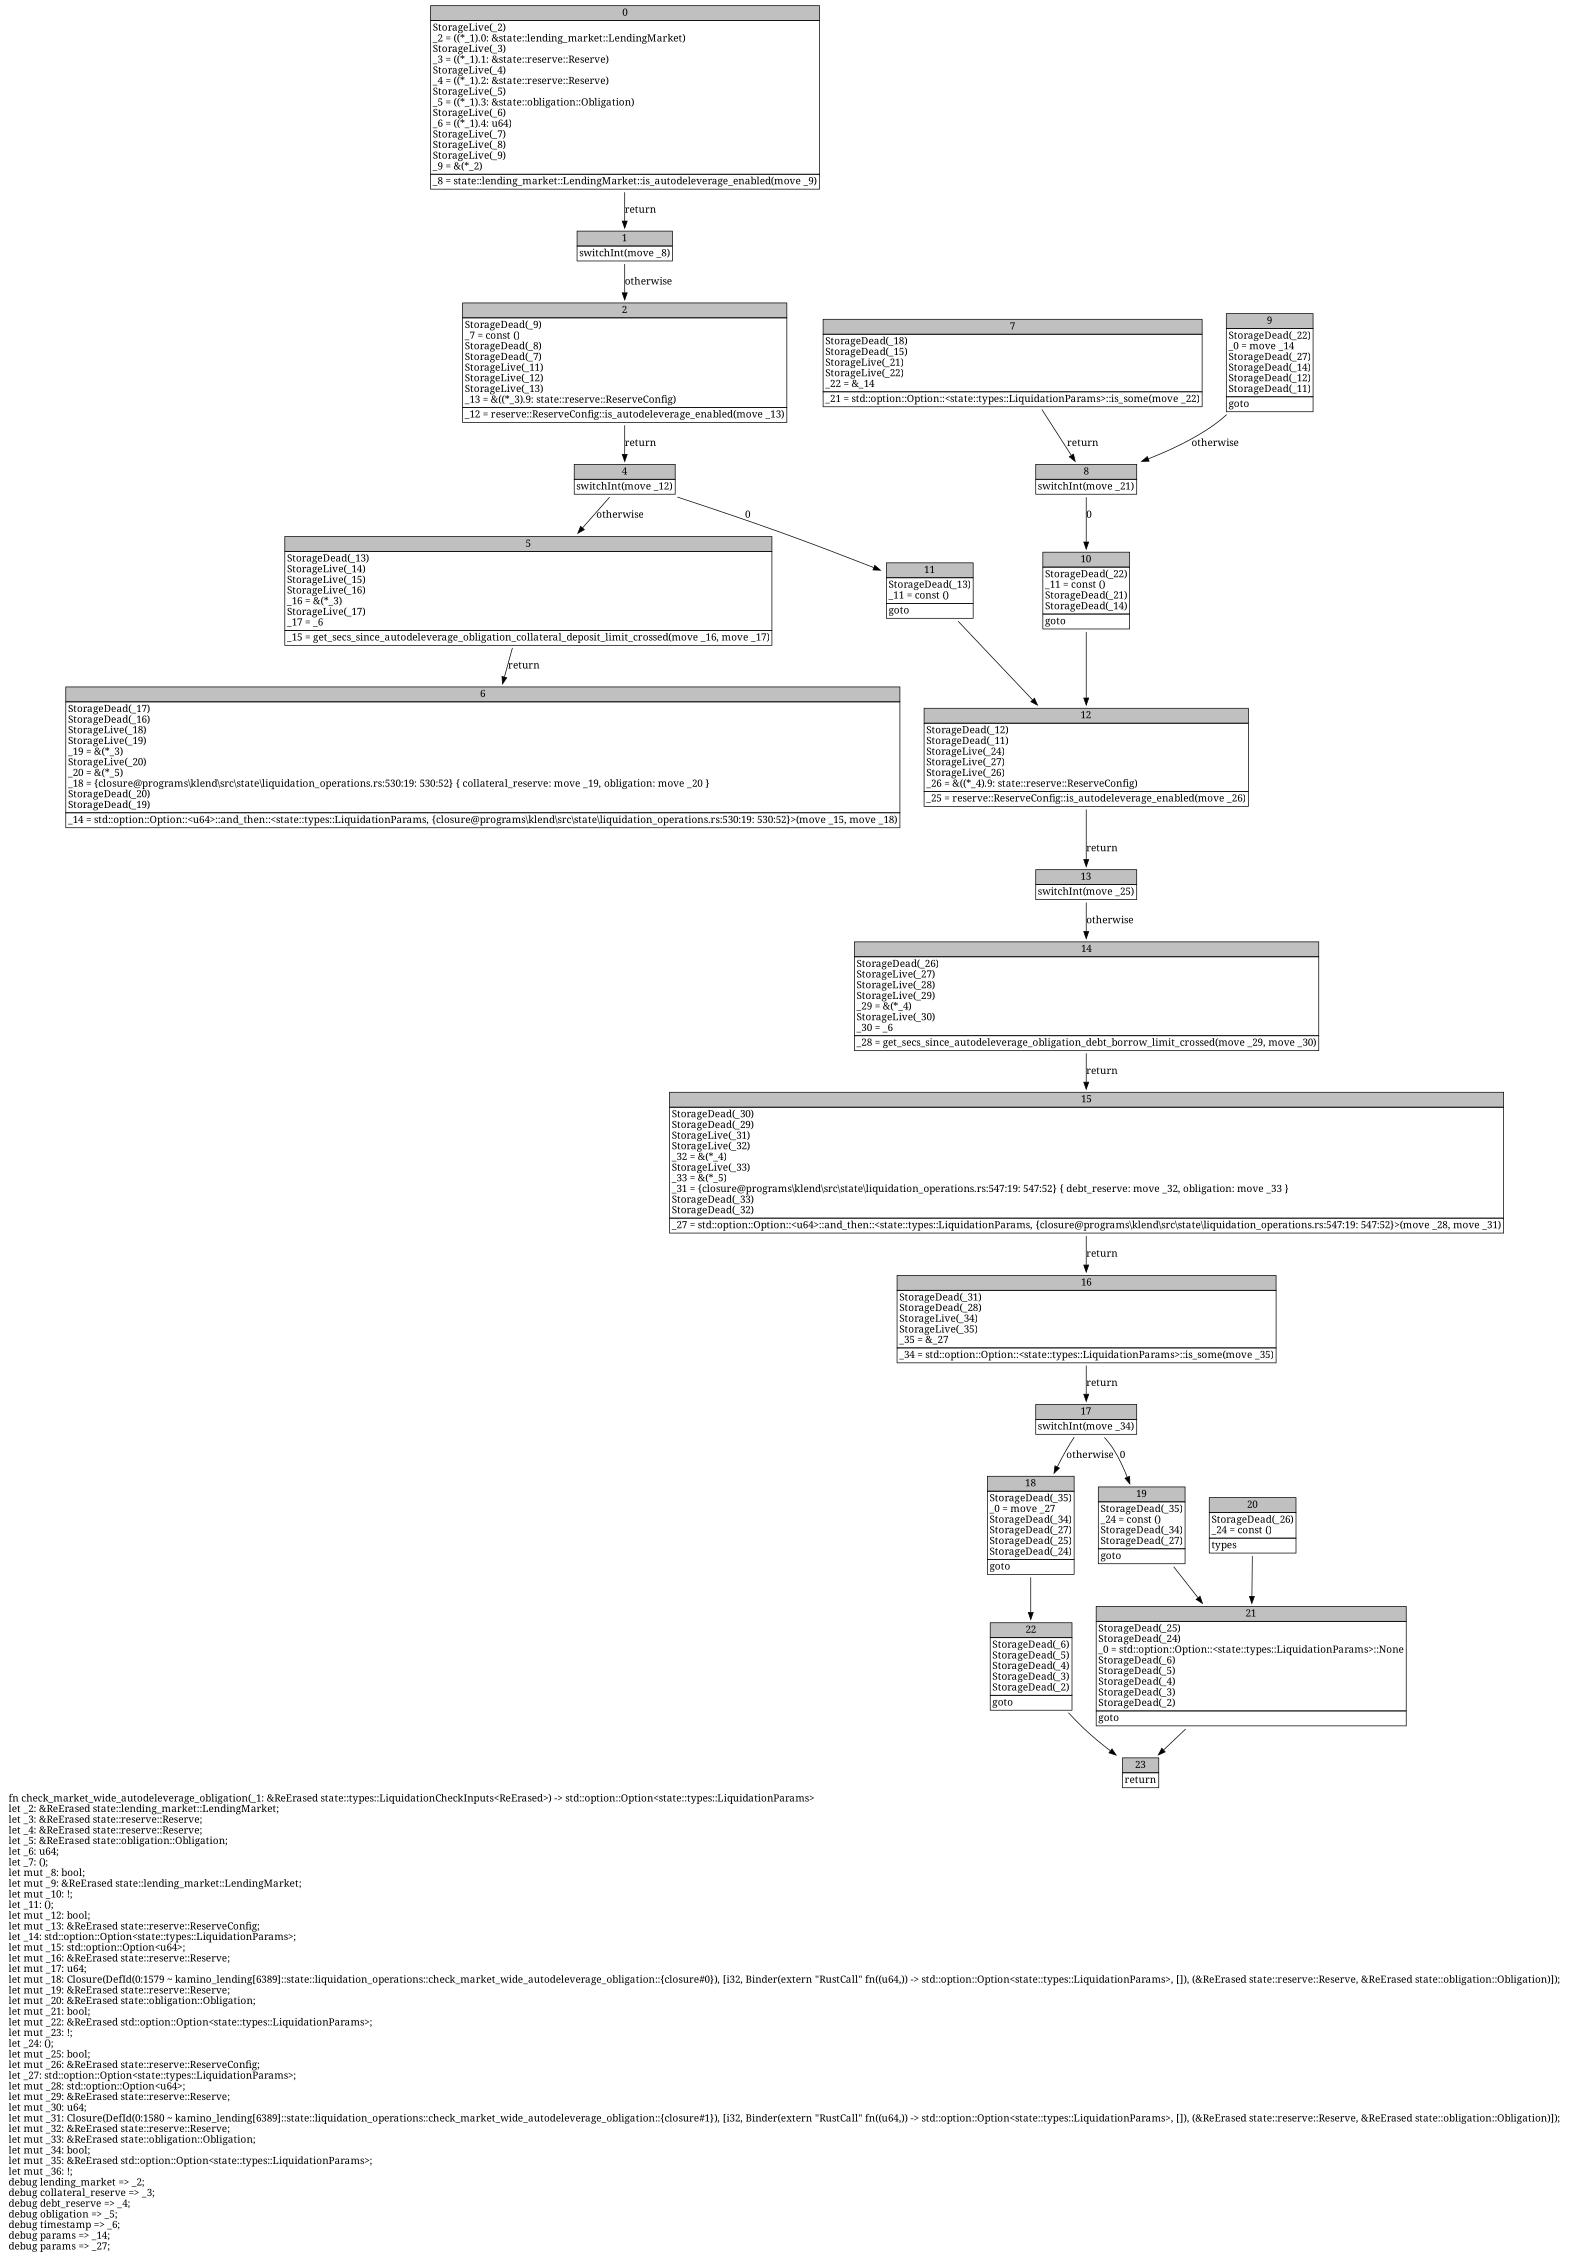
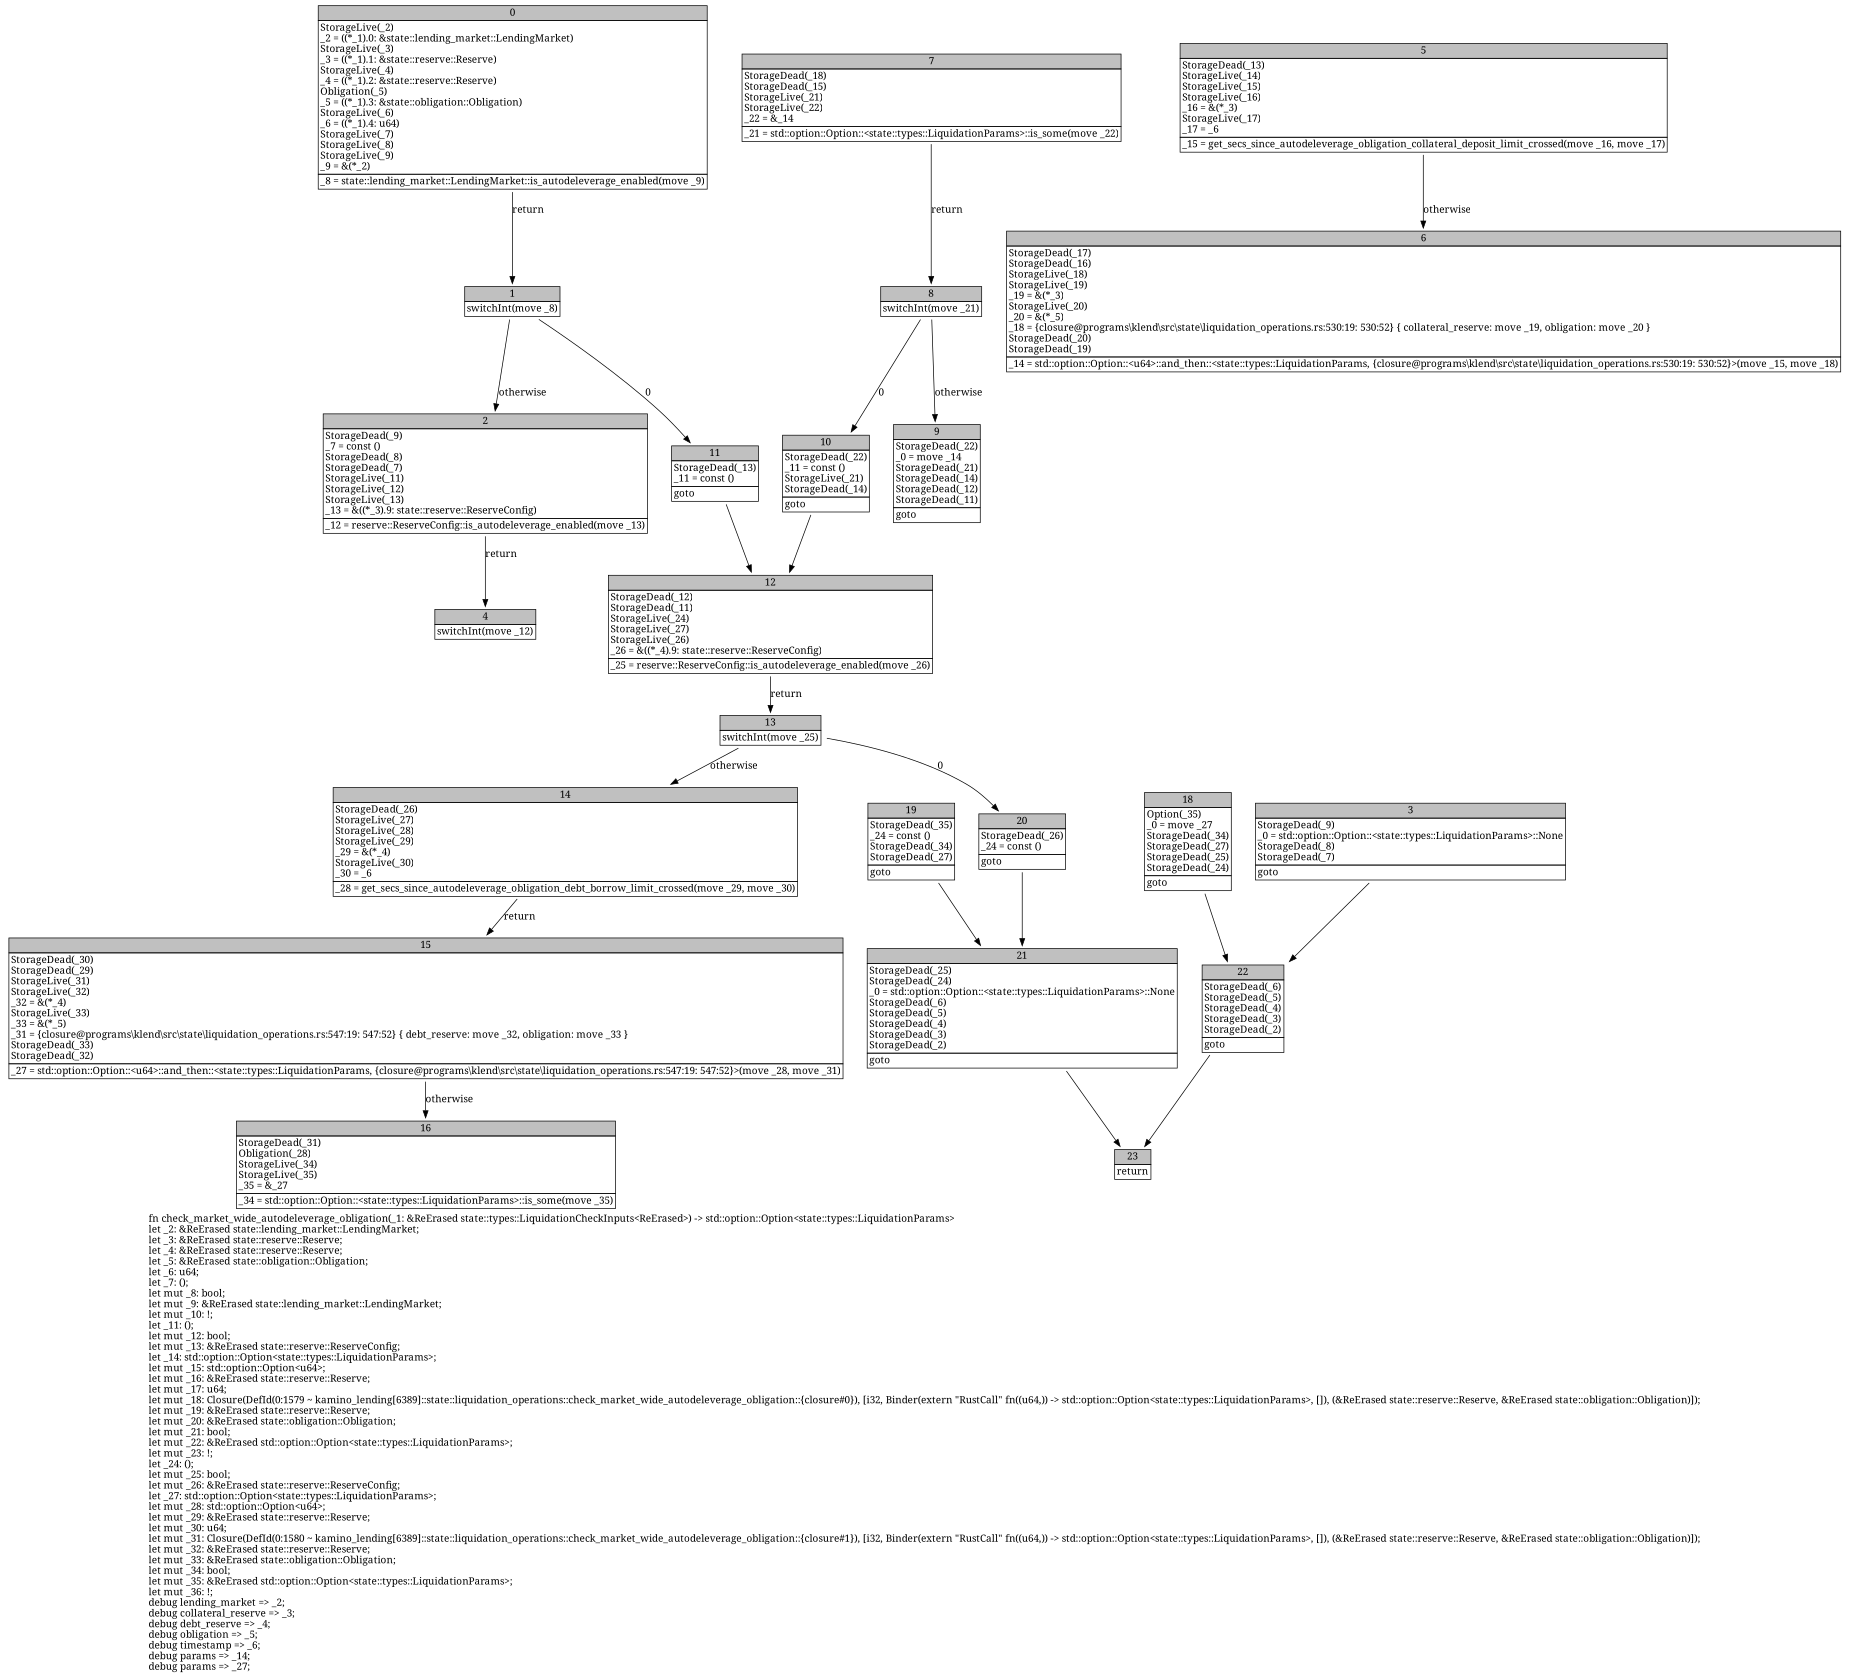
node "0": text "StorageLive(_5)" -> "Obligation(_5)"
node "9": text "StorageDead(_27)" -> "StorageDead(_21)"
edge "9" -> "8": reversed
edge "4" -> "5": removed, label "otherwise"
edge "4" -> "11": now "1" -> "11"
node "10": text "StorageDead(_21)" -> "StorageLive(_21)"
edge "5" -> "6": label "return" -> "otherwise"
edge "13" -> "20": added, label "0"
node "3": added
edge "15" -> "16": label "return" -> "otherwise"
node "16": text "StorageDead(_28)" -> "Obligation(_28)"
node "17": removed
node "18": text "StorageDead(_35)" -> "Option(_35)"
node "20": text "types" -> "goto"
